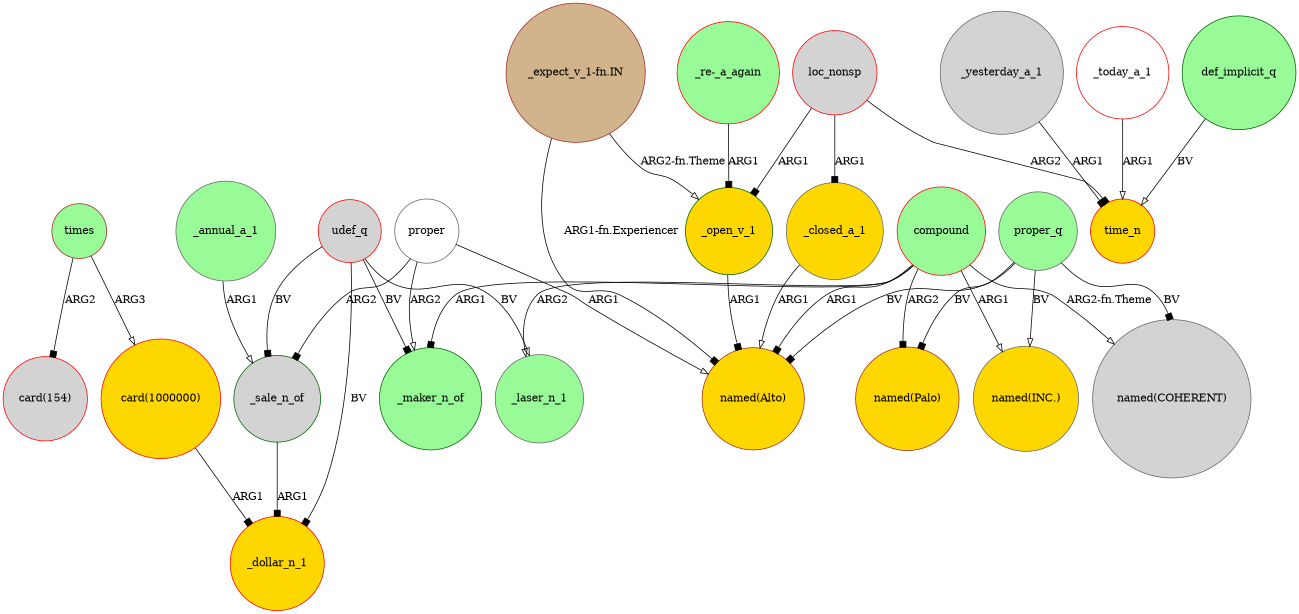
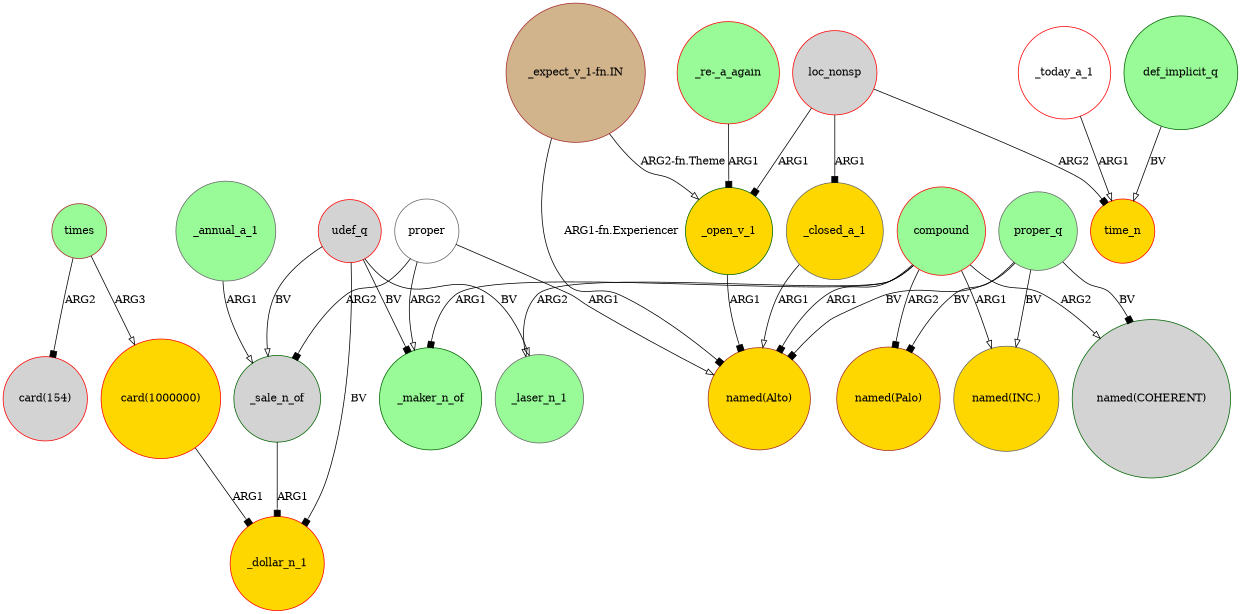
node "_yesterday_a_1": removed
edge "udef_q" -> "_sale_n_of": arrowhead box -> onormal
edge "compound" -> "named(COHERENT)": label "ARG2-fn.Theme" -> "ARG2"
node "named(COHERENT)": color gray40 -> darkgreen
